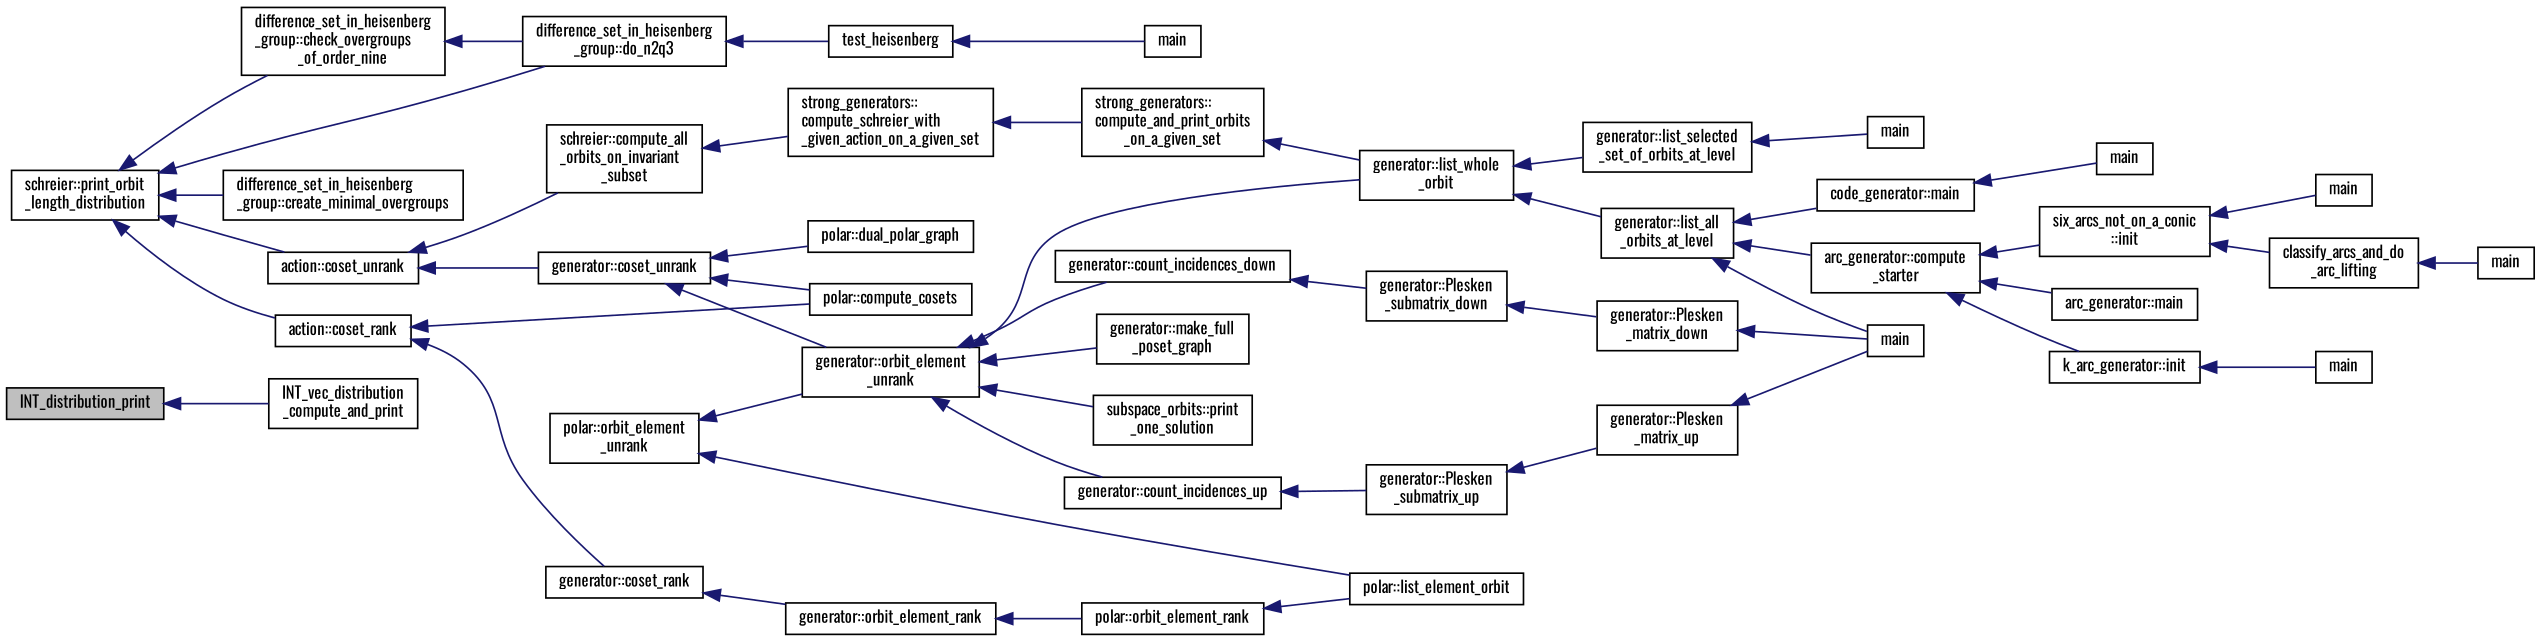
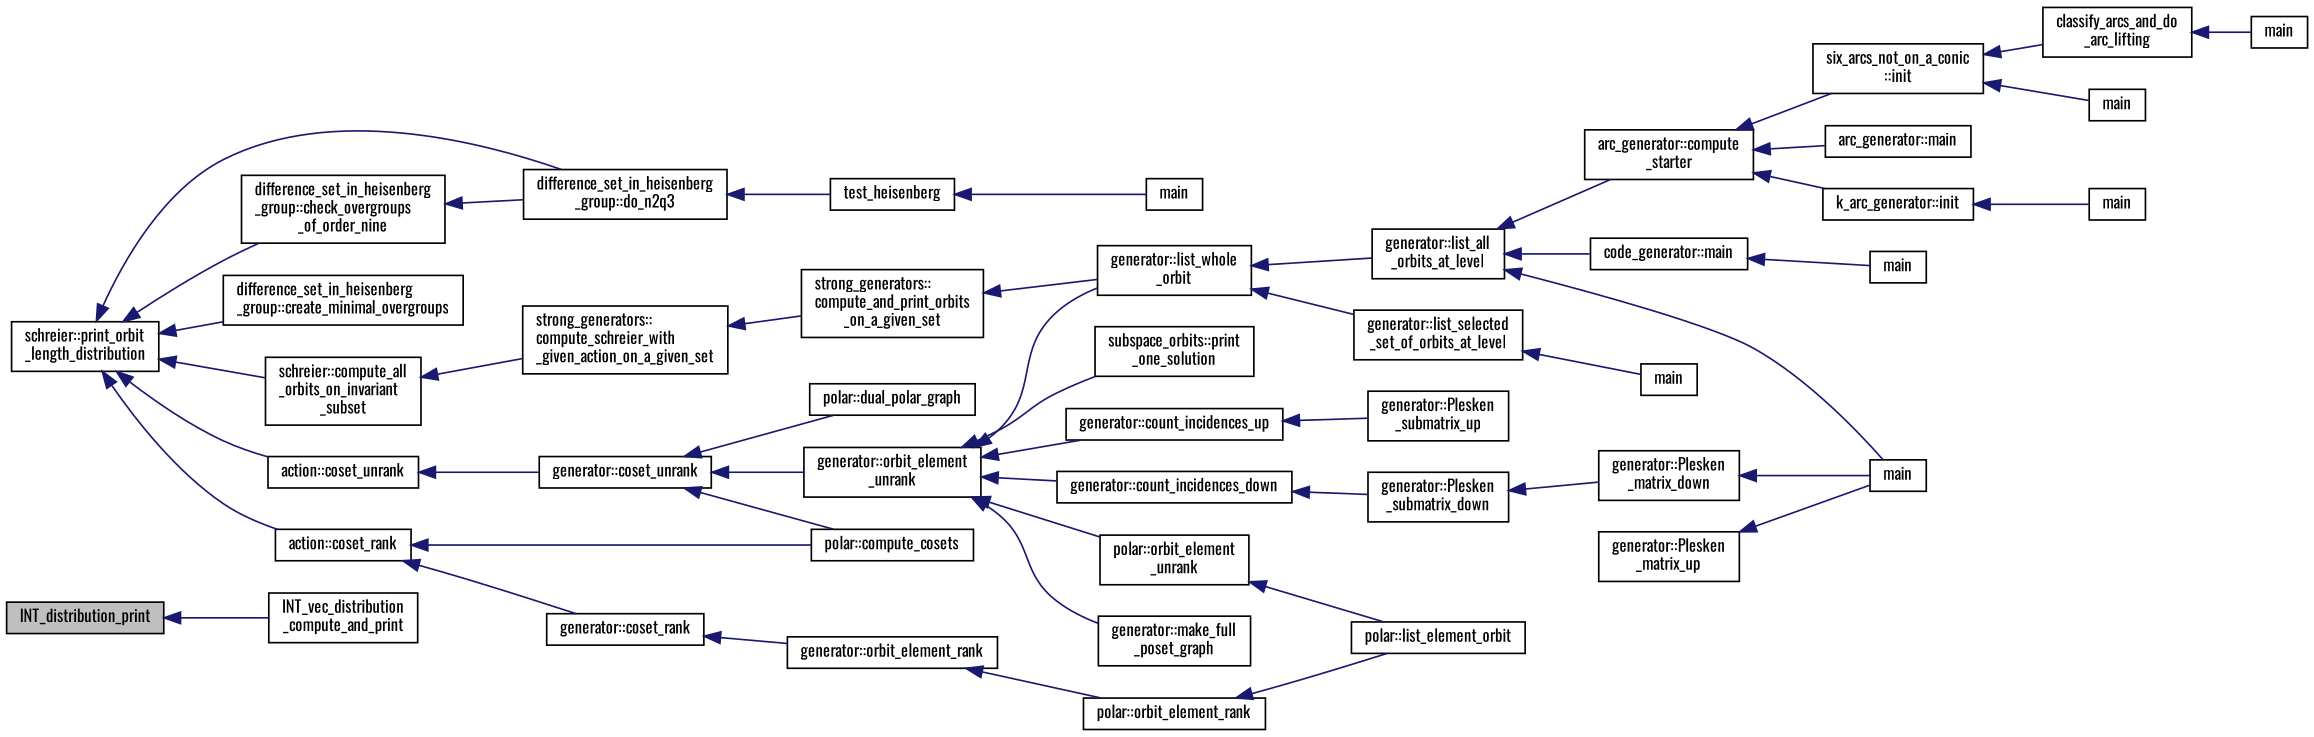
edge "schreier::compute_all _orbits_on_invariant _subset" -> "action::coset_unrank": now "schreier::compute_all _orbits_on_invariant _subset" -> "schreier::print_orbit _length_distribution"
edge "generator::orbit_element _unrank" -> "polar::orbit_element _unrank": reversed
edge "generator::Plesken _matrix_up" -> "generator::Plesken _submatrix_up": removed
